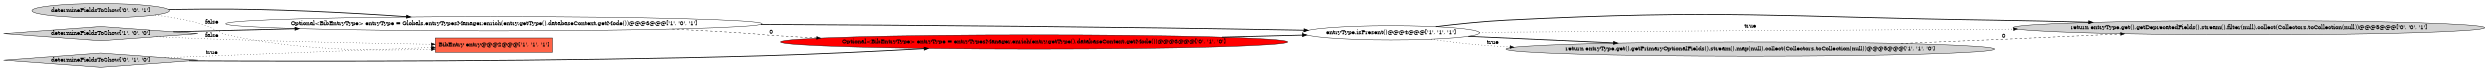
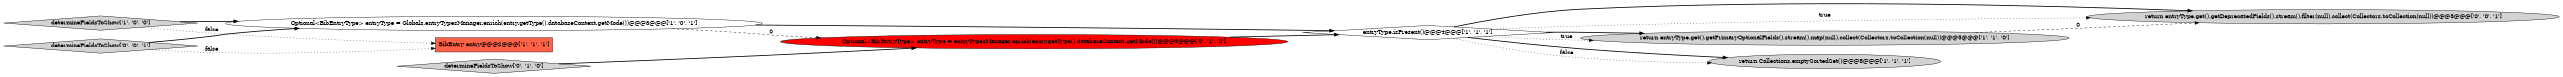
node "determineFieldsToShow['0', '0', '1']": shape ellipse -> diamond
node "entryType.isPresent()@@@4@@@['1', '1', '1']": shape ellipse -> diamond
edge "determineFieldsToShow['0', '1', '0']" -> "BibEntry entry@@@2@@@['1', '1', '1']": removed, label "true"
node "return Collections.emptySortedSet()@@@8@@@['1', '1', '1']": added
